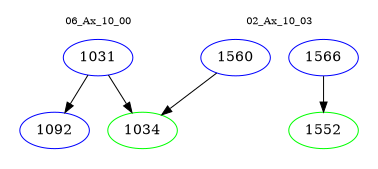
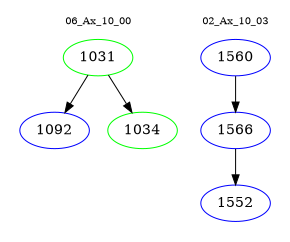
node "1031": color blue -> green
edge "1560" -> "1034": now "1560" -> "1566"
node "1552": color green -> blue
